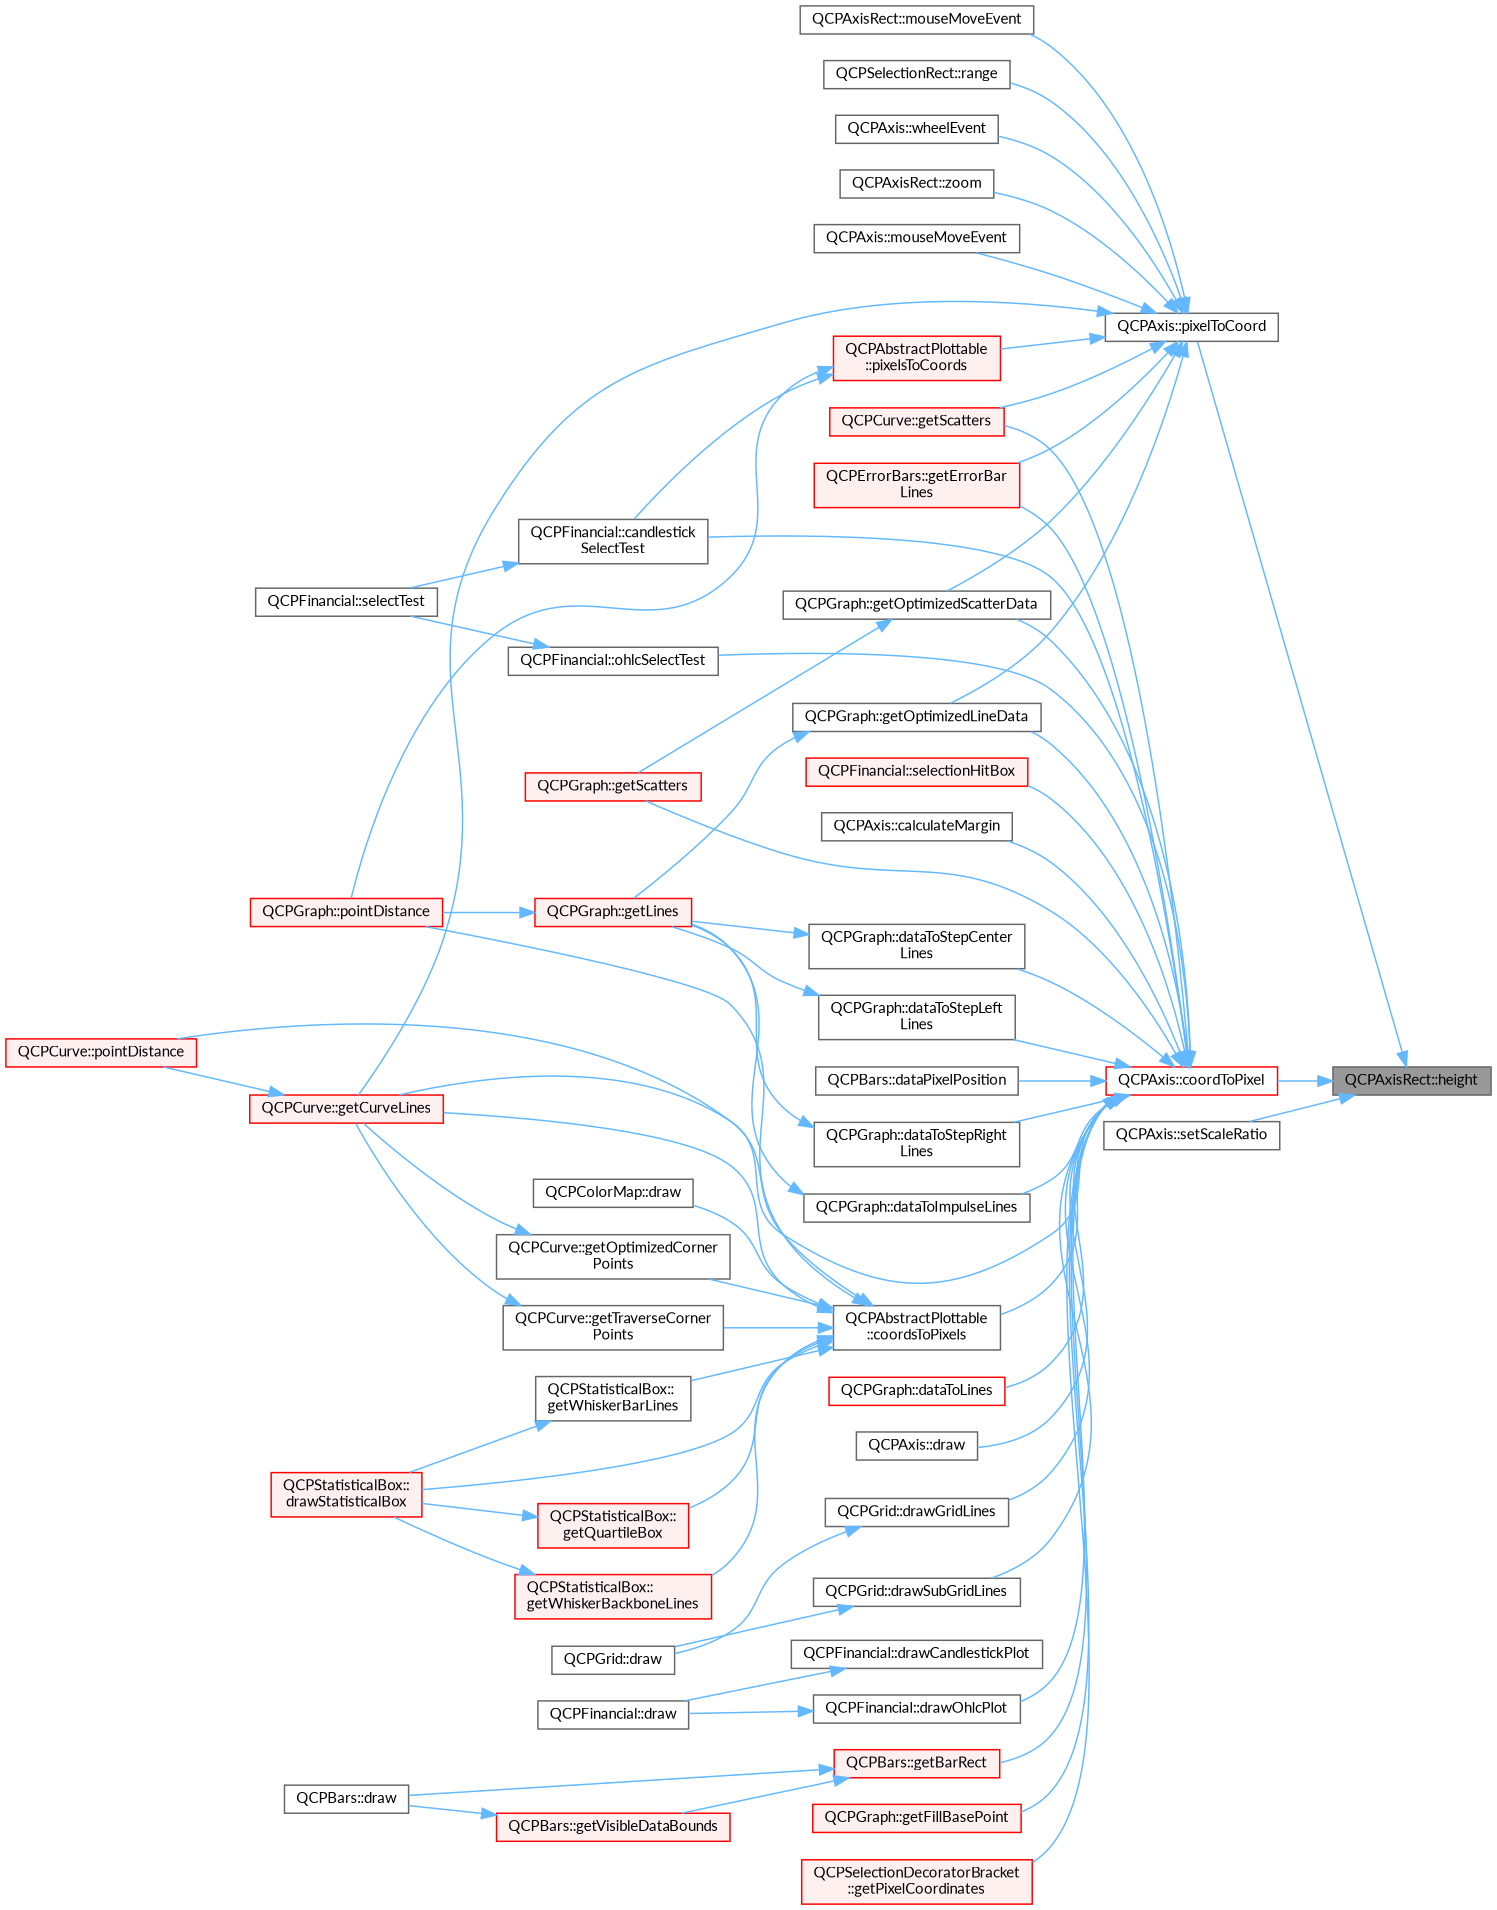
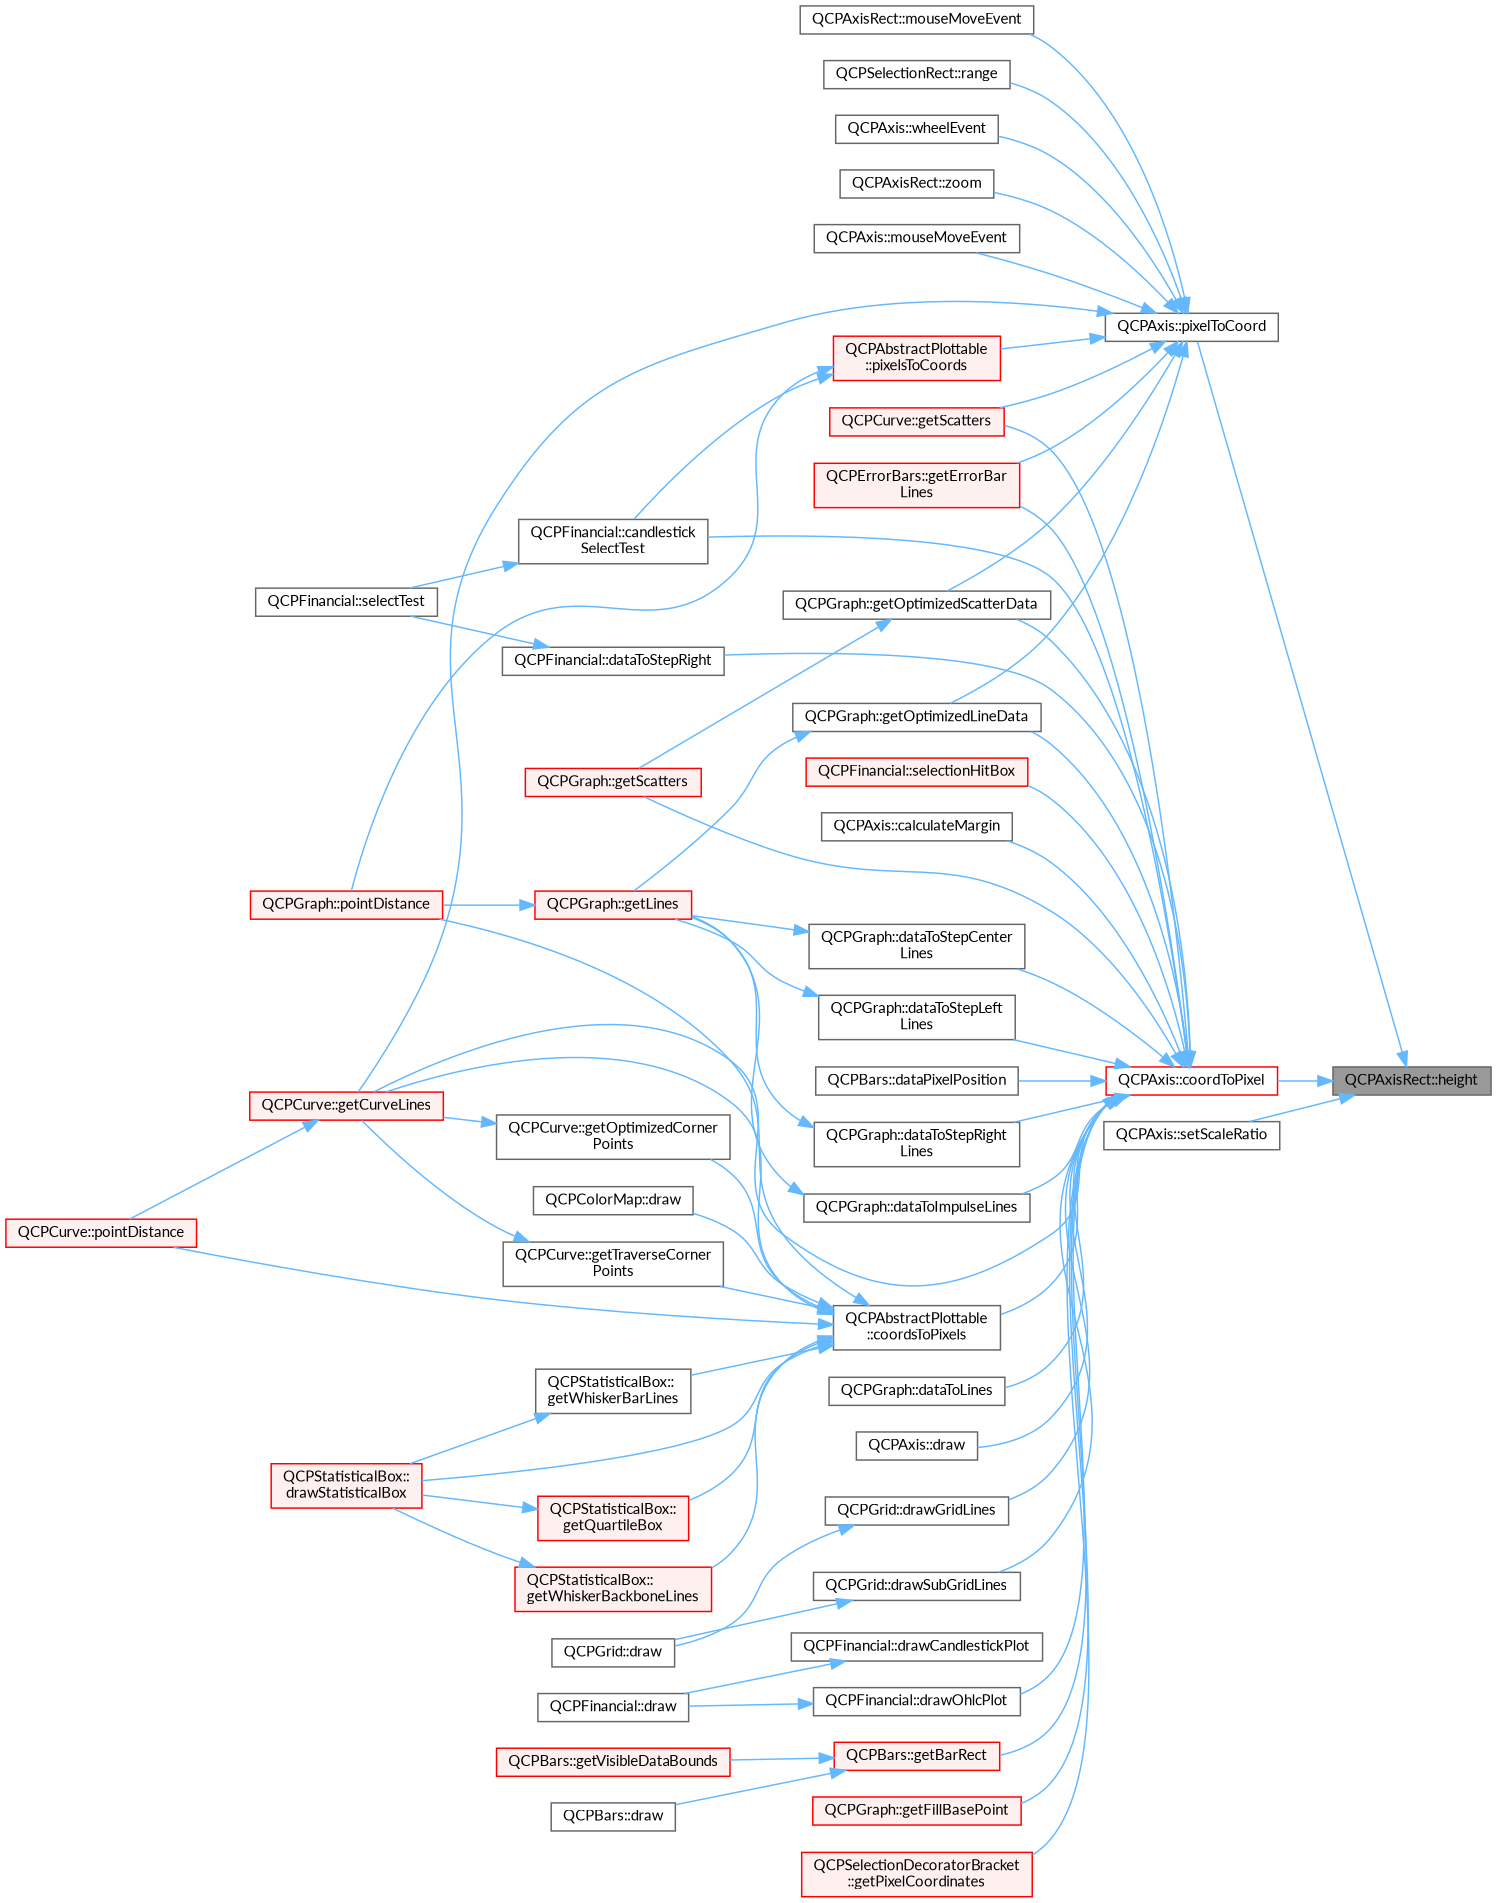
node "QCPFinancial::ohlcSelectTest": label "QCPFinancial::ohlcSelectTest" -> "QCPFinancial::dataToStepRight"
node "QCPGraph::dataToLines": color red -> grey40
edge "QCPBars::draw" -> "QCPBars::getVisibleDataBounds": removed
